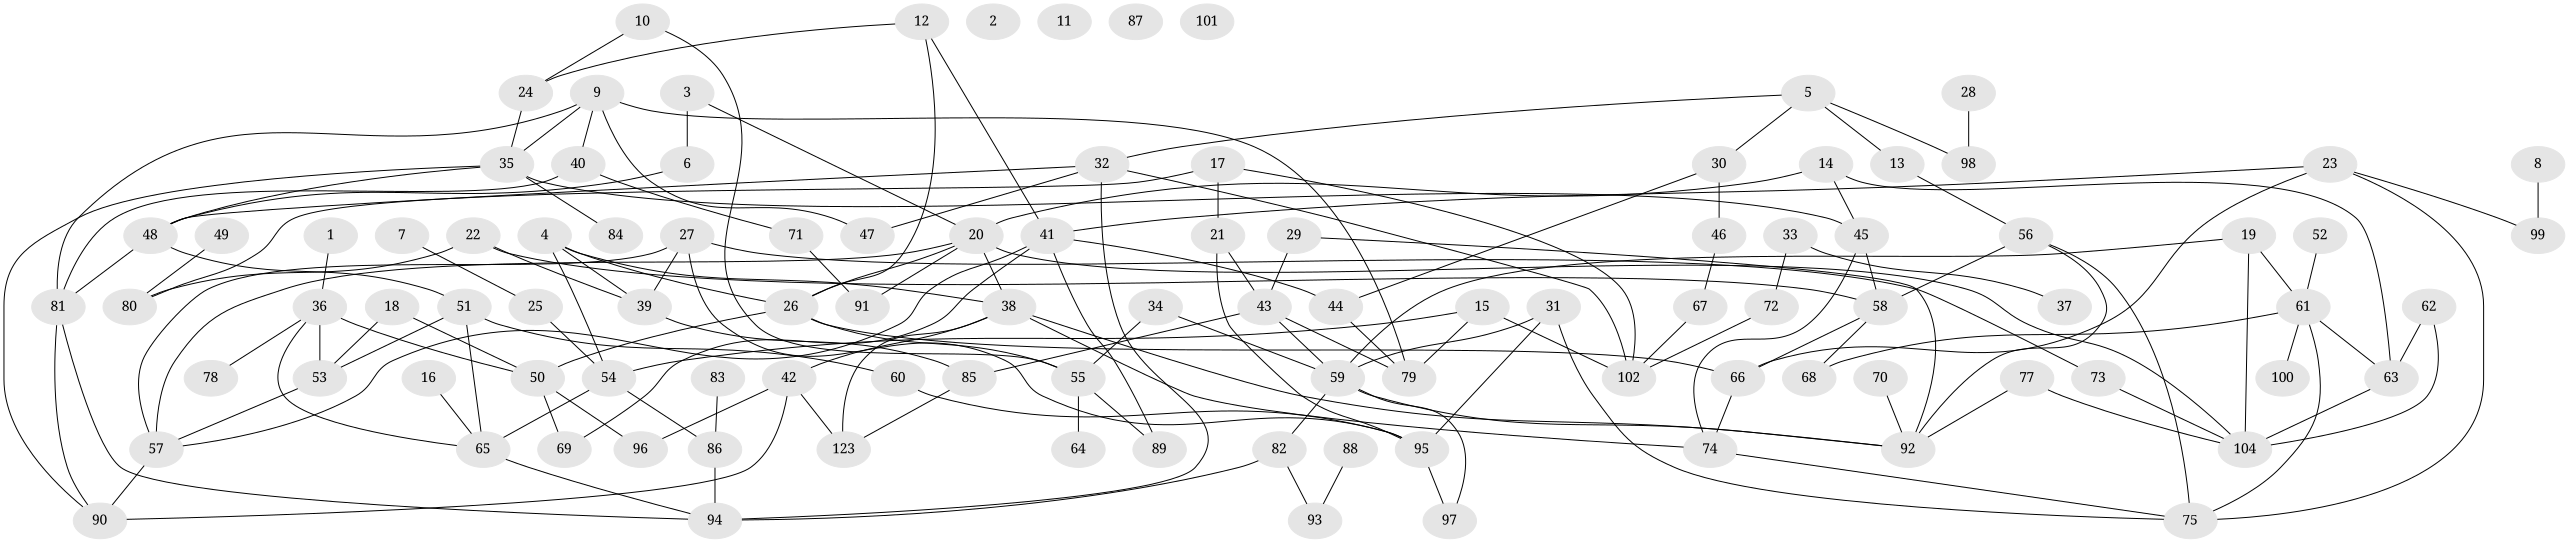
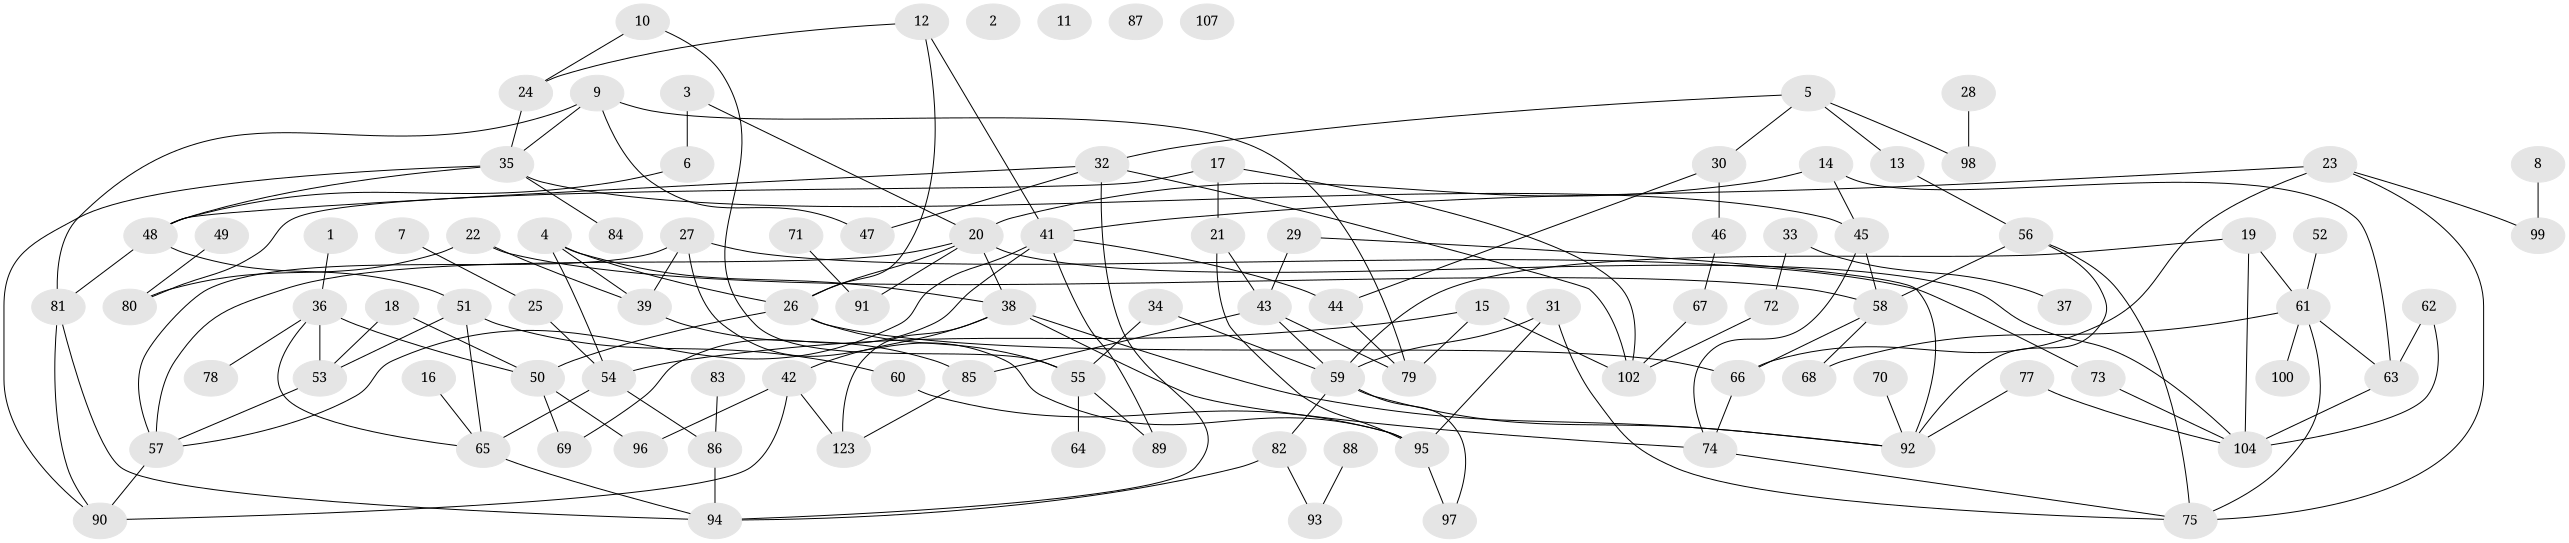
node "101": label "101" -> "107"
node "40": removed
